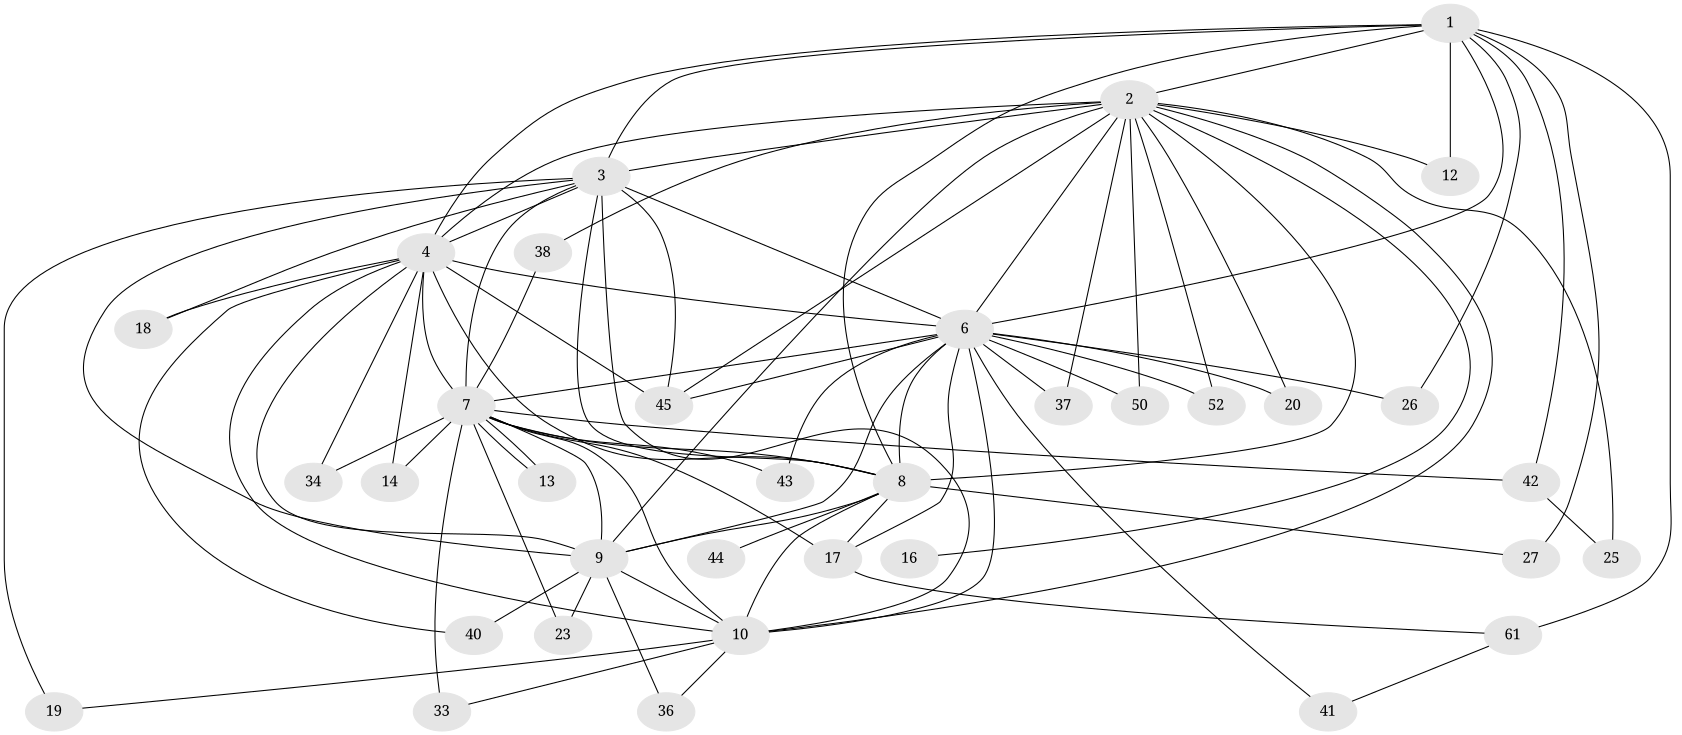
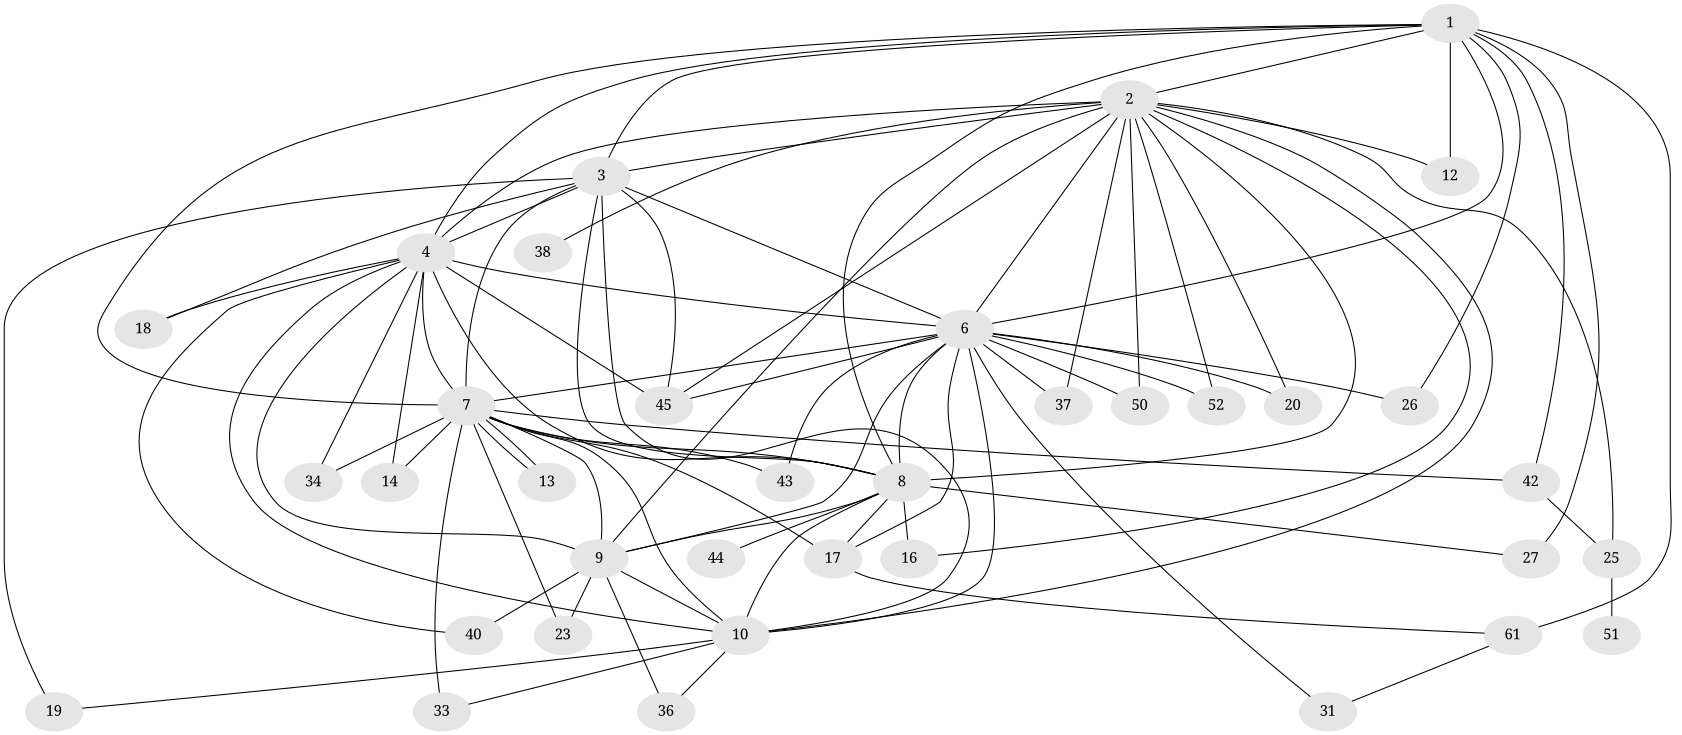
edge "38" -- "7": now "1" -- "7"
edge "3" -- "9": removed
edge "8" -- "16": added
node "51": added
node "41": label "41" -> "31"
